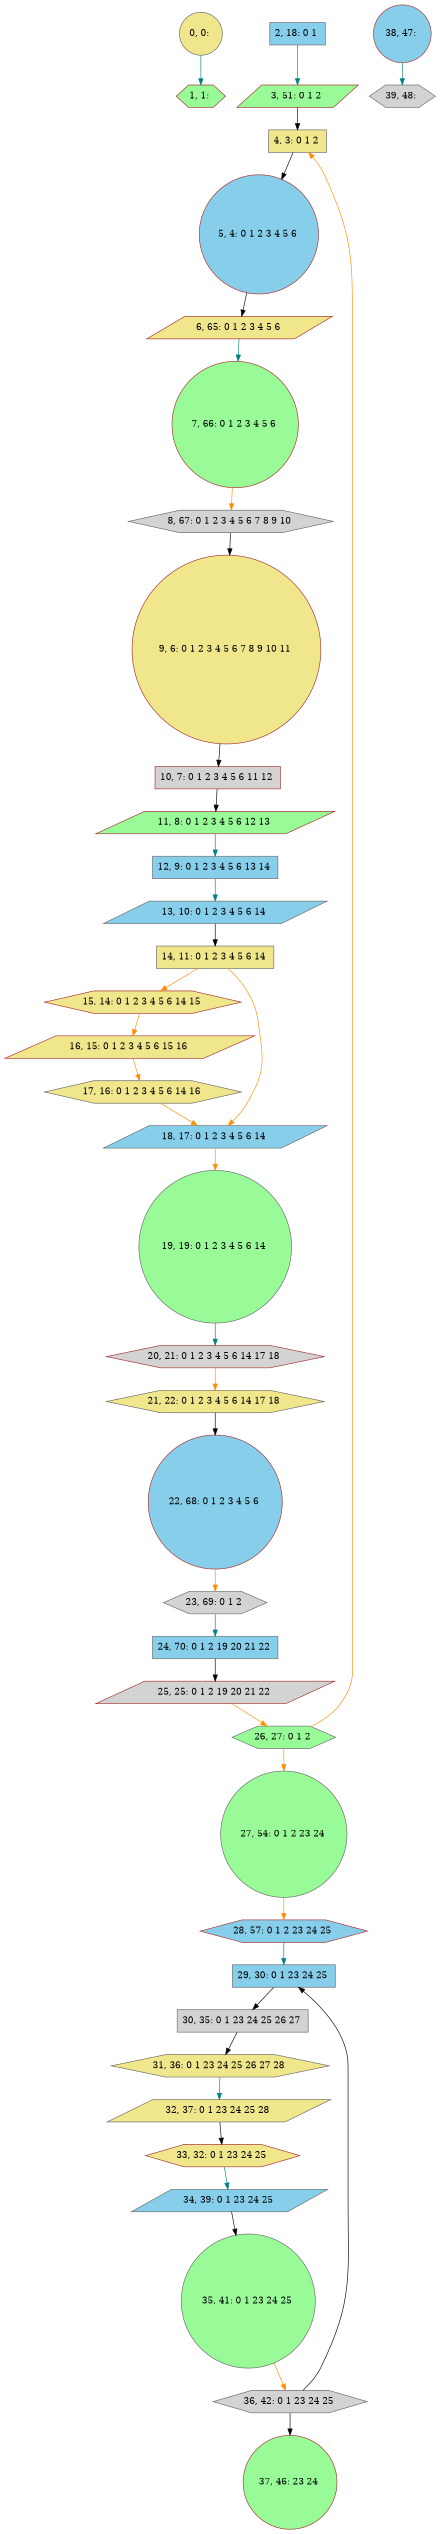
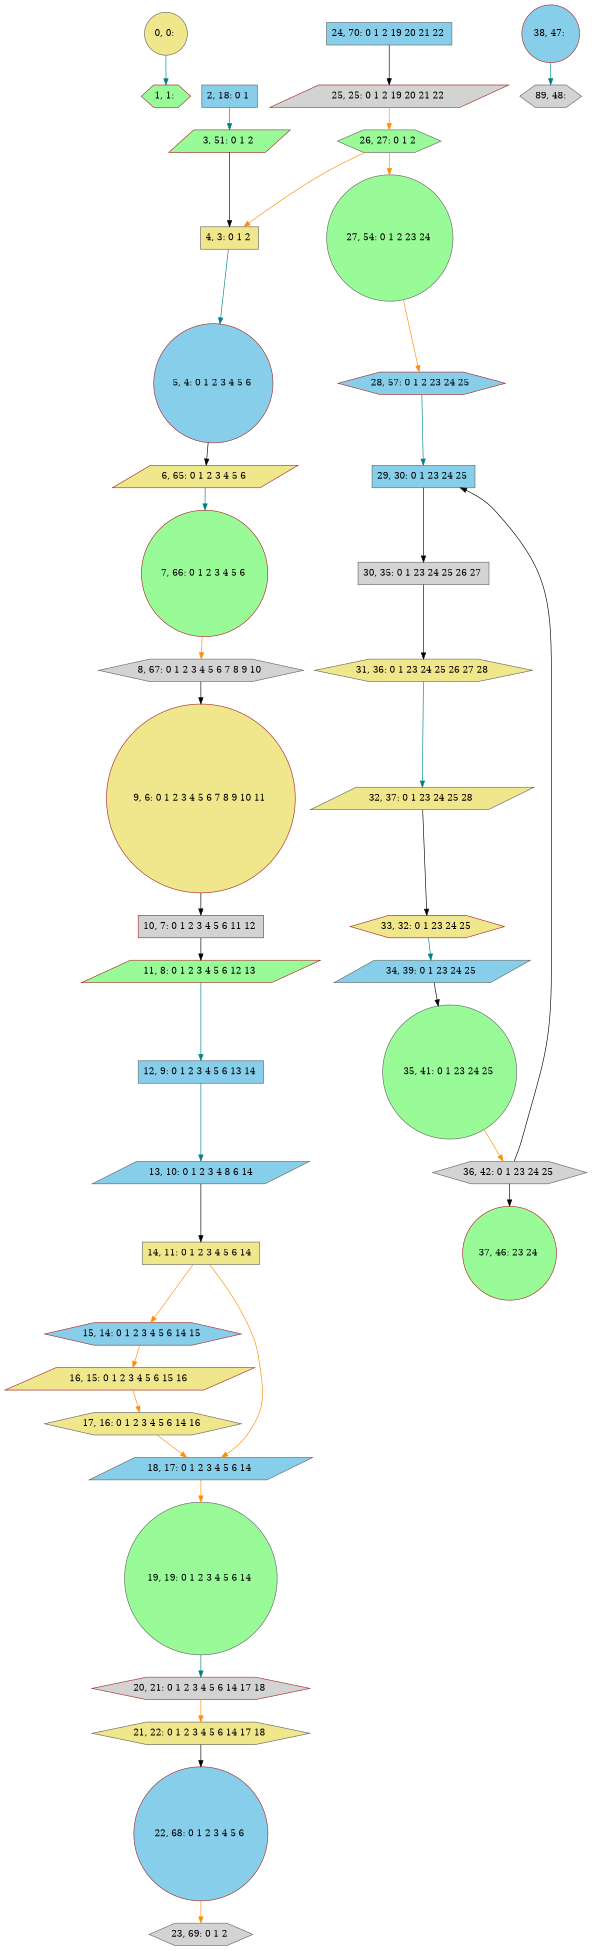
node "39, 48:": label "39, 48:" -> "89, 48:"
edge "4, 3: 0 1 2" -> "5, 4: 0 1 2 3 4 5 6": color black -> teal
node "13, 10: 0 1 2 3 4 5 6 14": label "13, 10: 0 1 2 3 4 5 6 14" -> "13, 10: 0 1 2 3 4 8 6 14"
node "15, 14: 0 1 2 3 4 5 6 14 15": fillcolor khaki -> skyblue
edge "23, 69: 0 1 2" -> "24, 70: 0 1 2 19 20 21 22": removed
